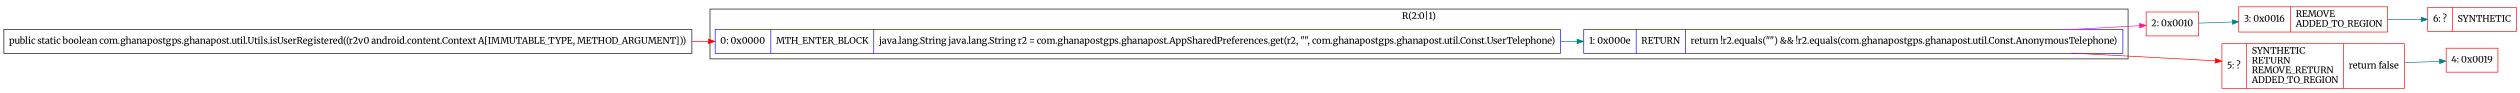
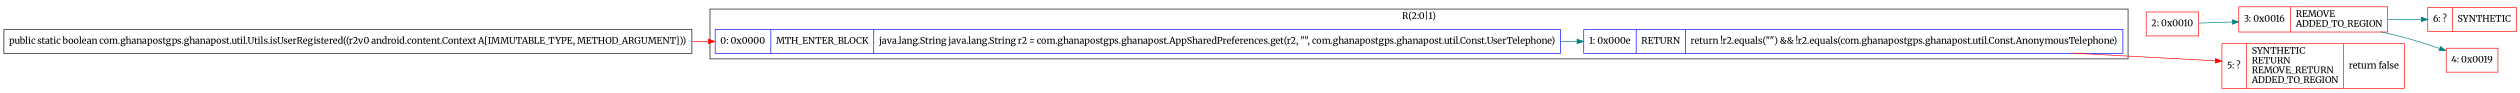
edge "1: 0x000e" -> "2: 0x0010": removed
edge "5: ?" -> "4: 0x0019": now "3: 0x0016" -> "4: 0x0019"
